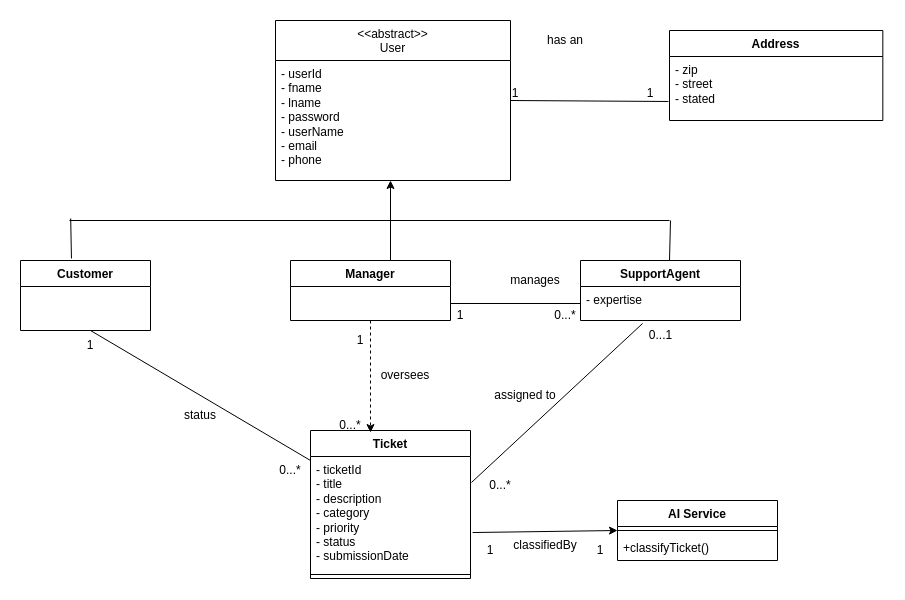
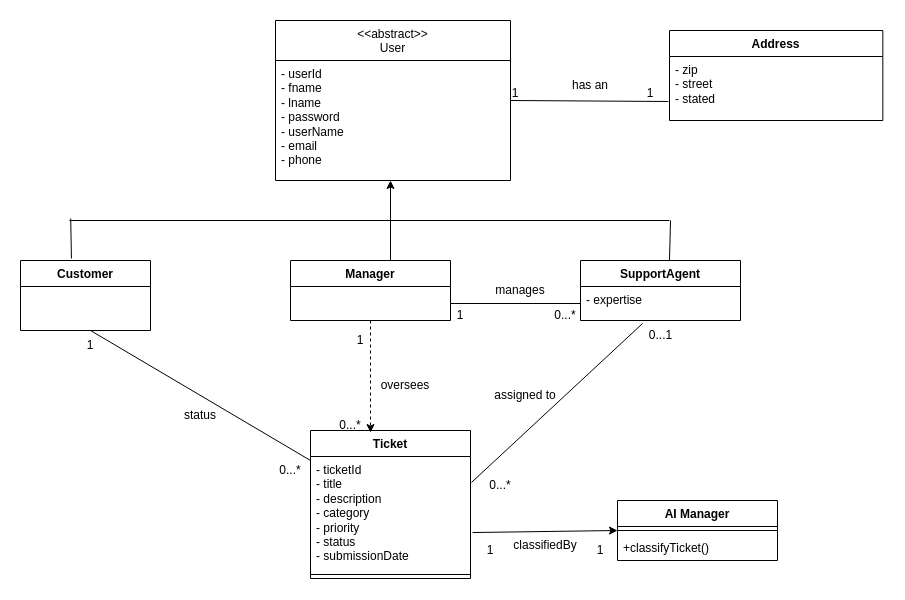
node "has an": moved (566, 41) -> (591, 86)
node "manages": moved (536, 281) -> (521, 291)
node "oversees": moved (406, 376) -> (406, 386)
node "AI Service": label "AI Service" -> "AI Manager"
